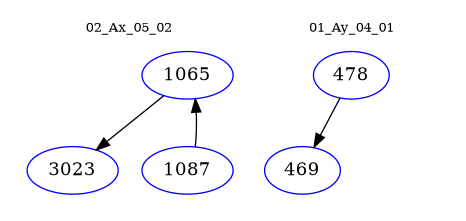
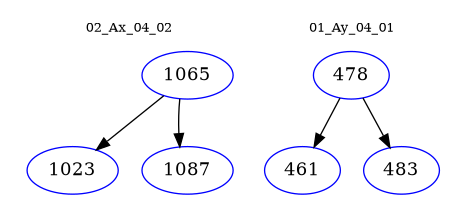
cluster "02_Ax_05_02": label "02_Ax_05_02" -> "02_Ax_04_02"
edge "1087" -> "1065": reversed
node "3023": label "3023" -> "1023"
node "469": label "469" -> "461"
node "483": added
